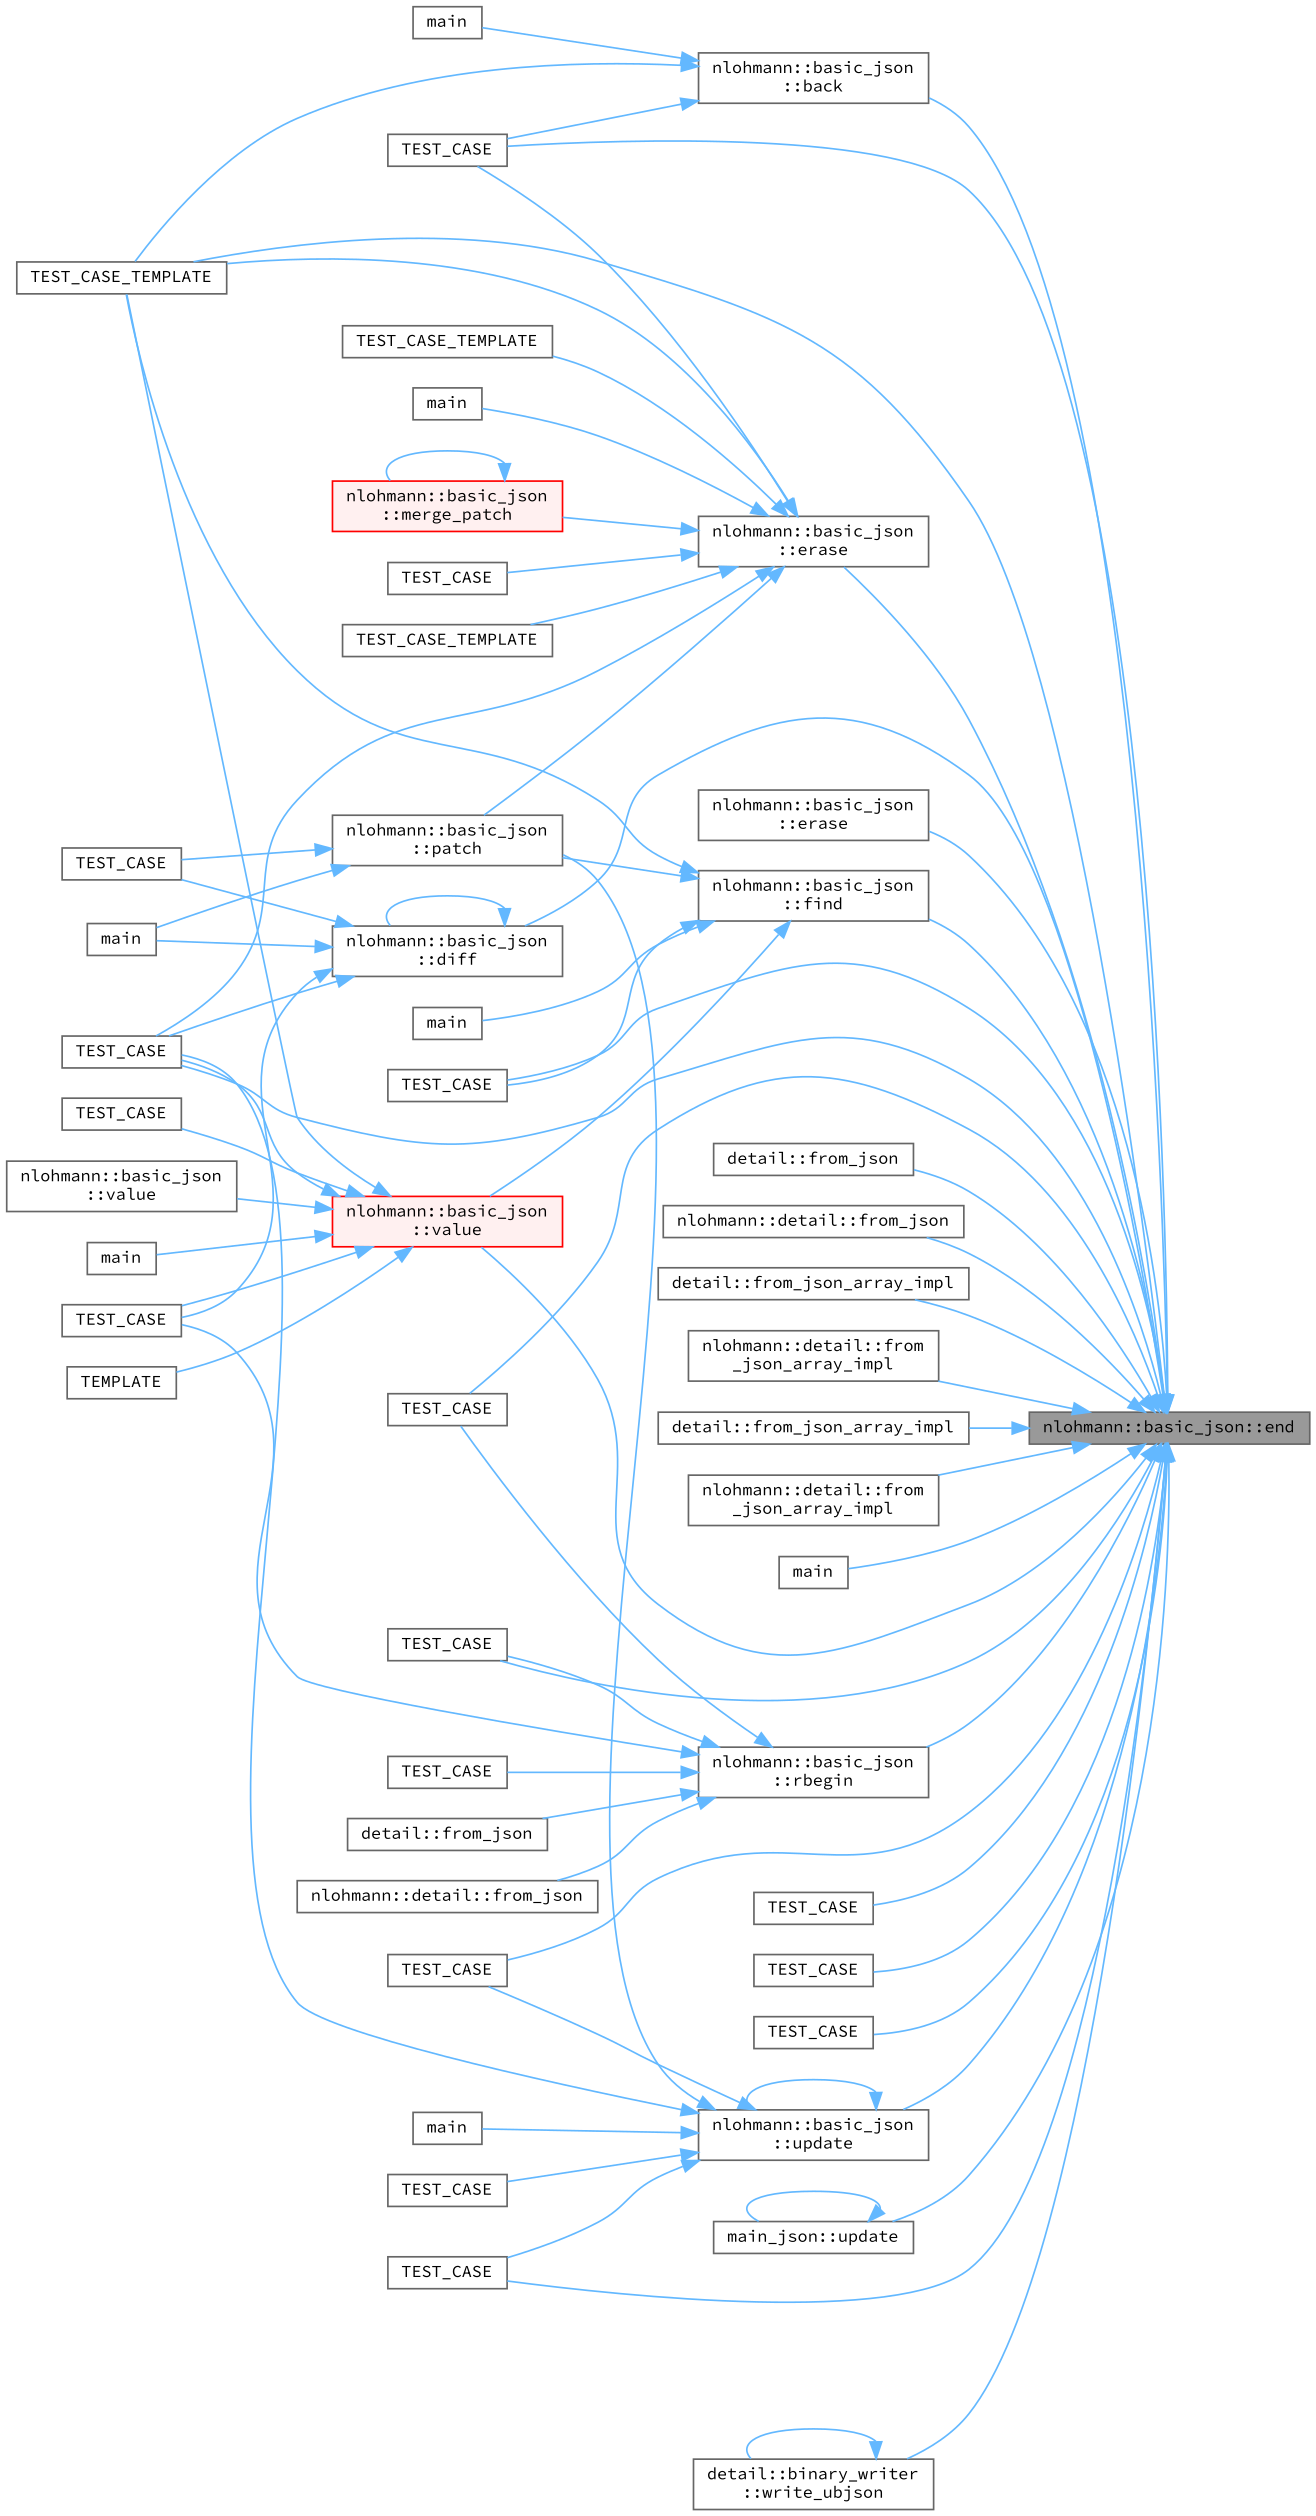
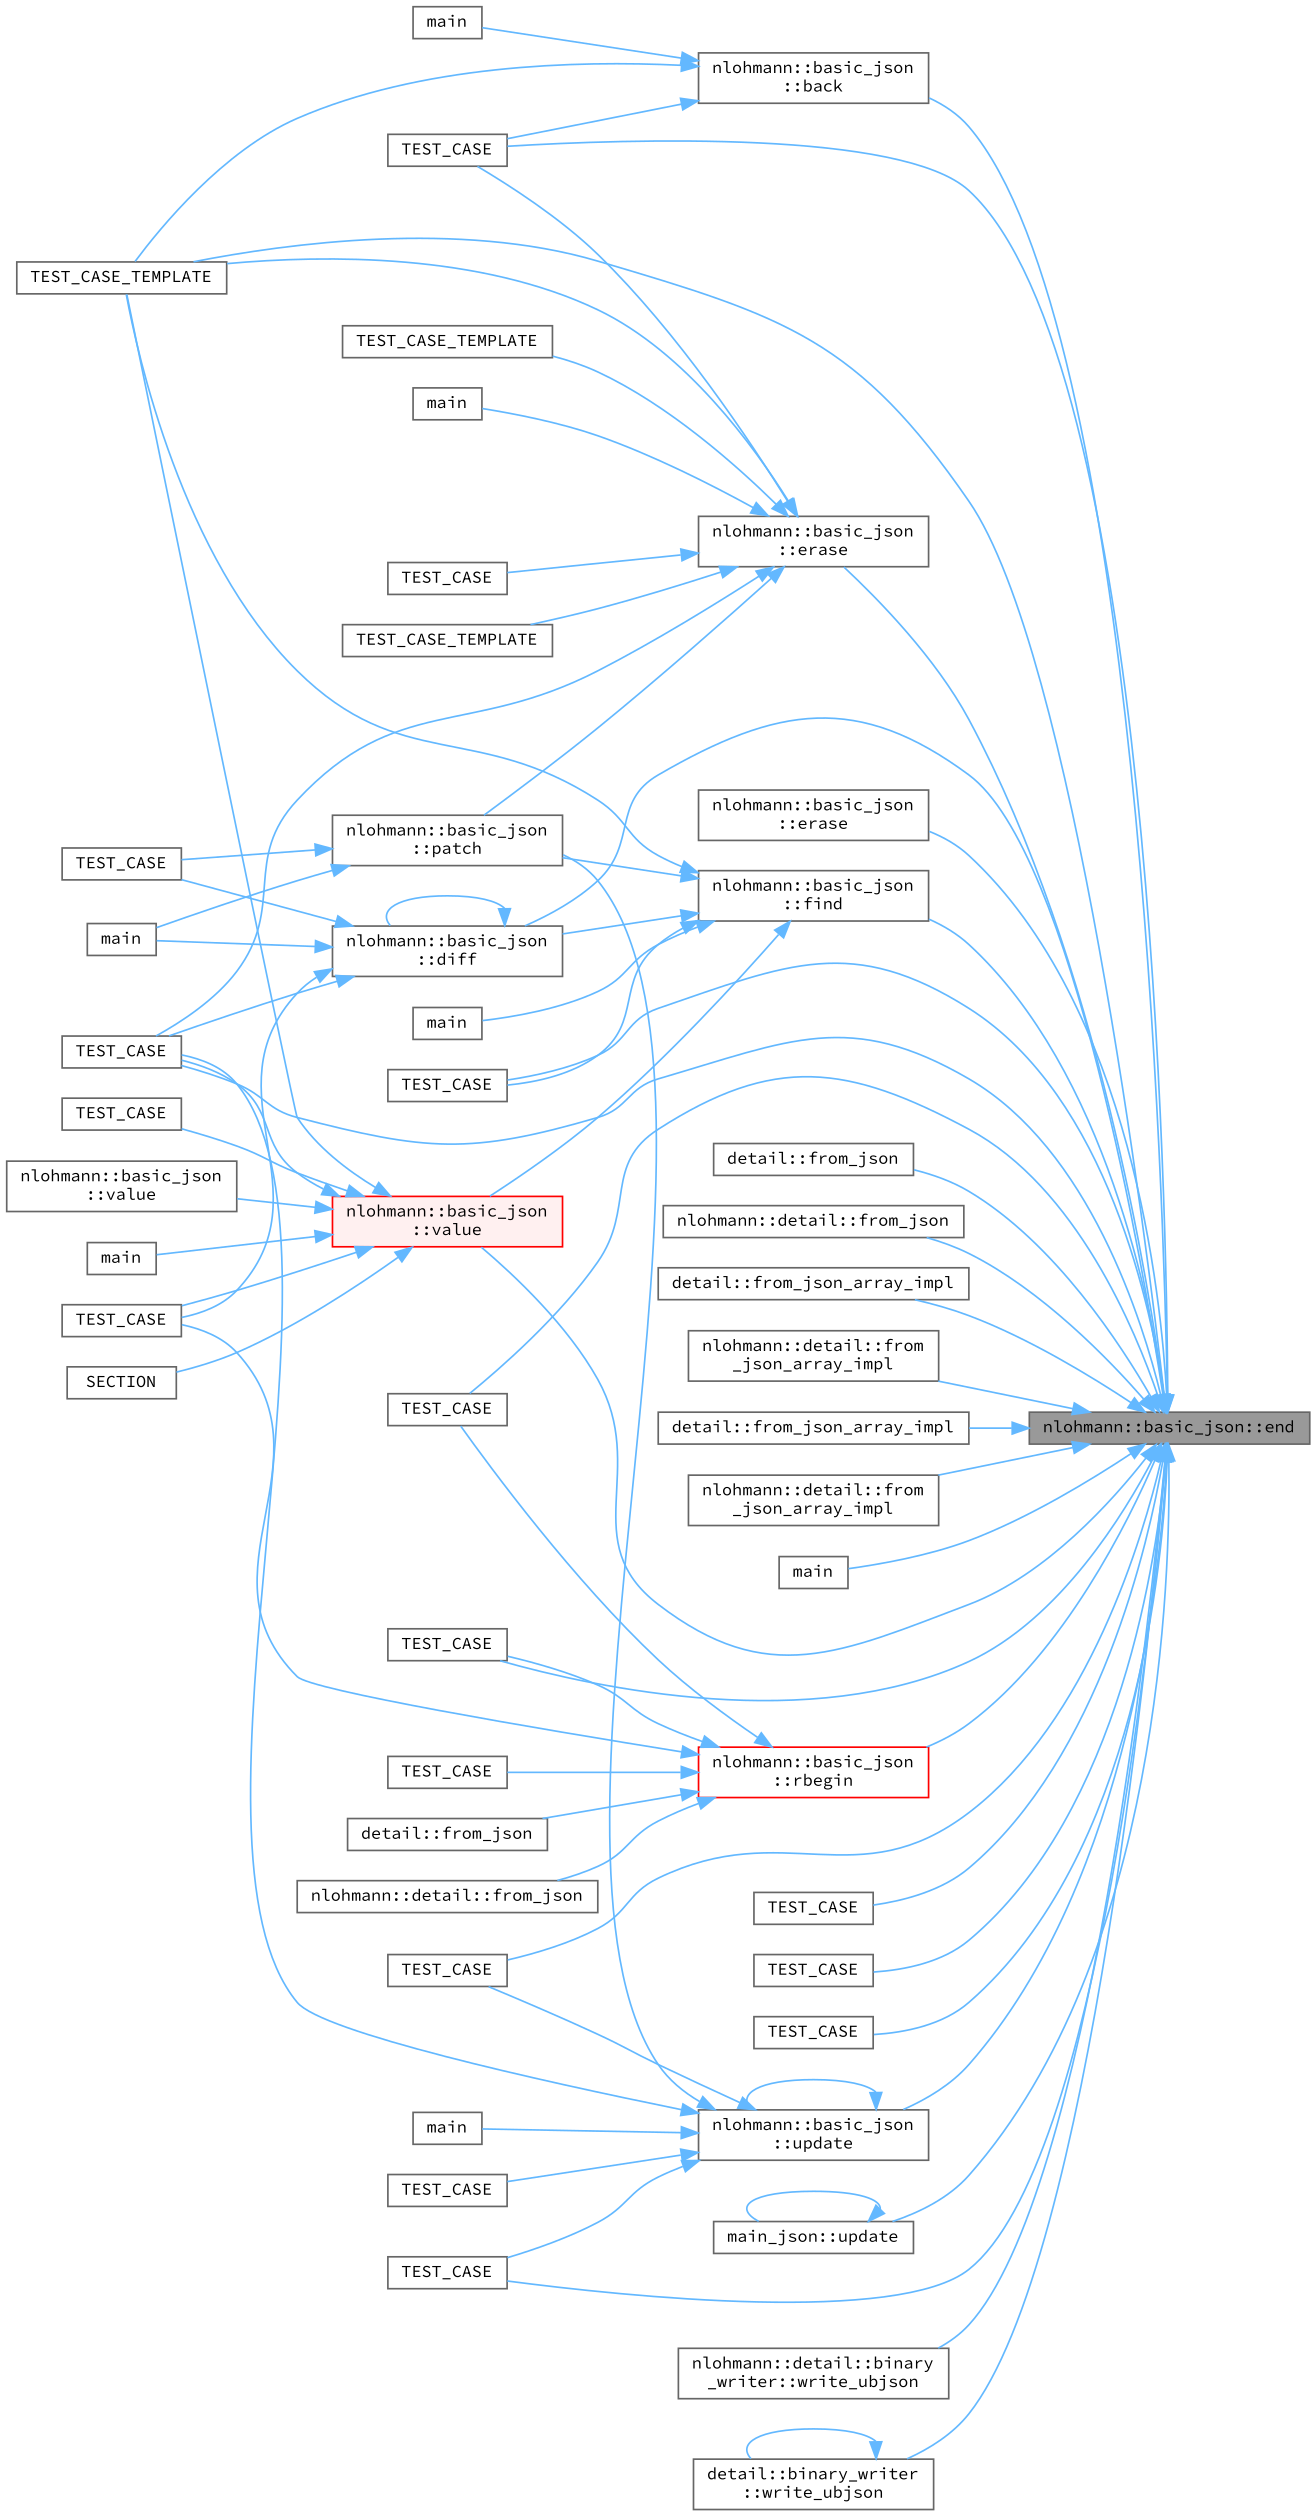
node "nlohmann::basic_json ::merge_patch": removed
edge "nlohmann::basic_json ::diff" -> "nlohmann::basic_json ::find": added
node "TEMPLATE": label "TEMPLATE" -> "SECTION"
node "nlohmann::basic_json ::rbegin": color grey40 -> red
node "nlohmann::detail::binary _writer::write_ubjson": added
